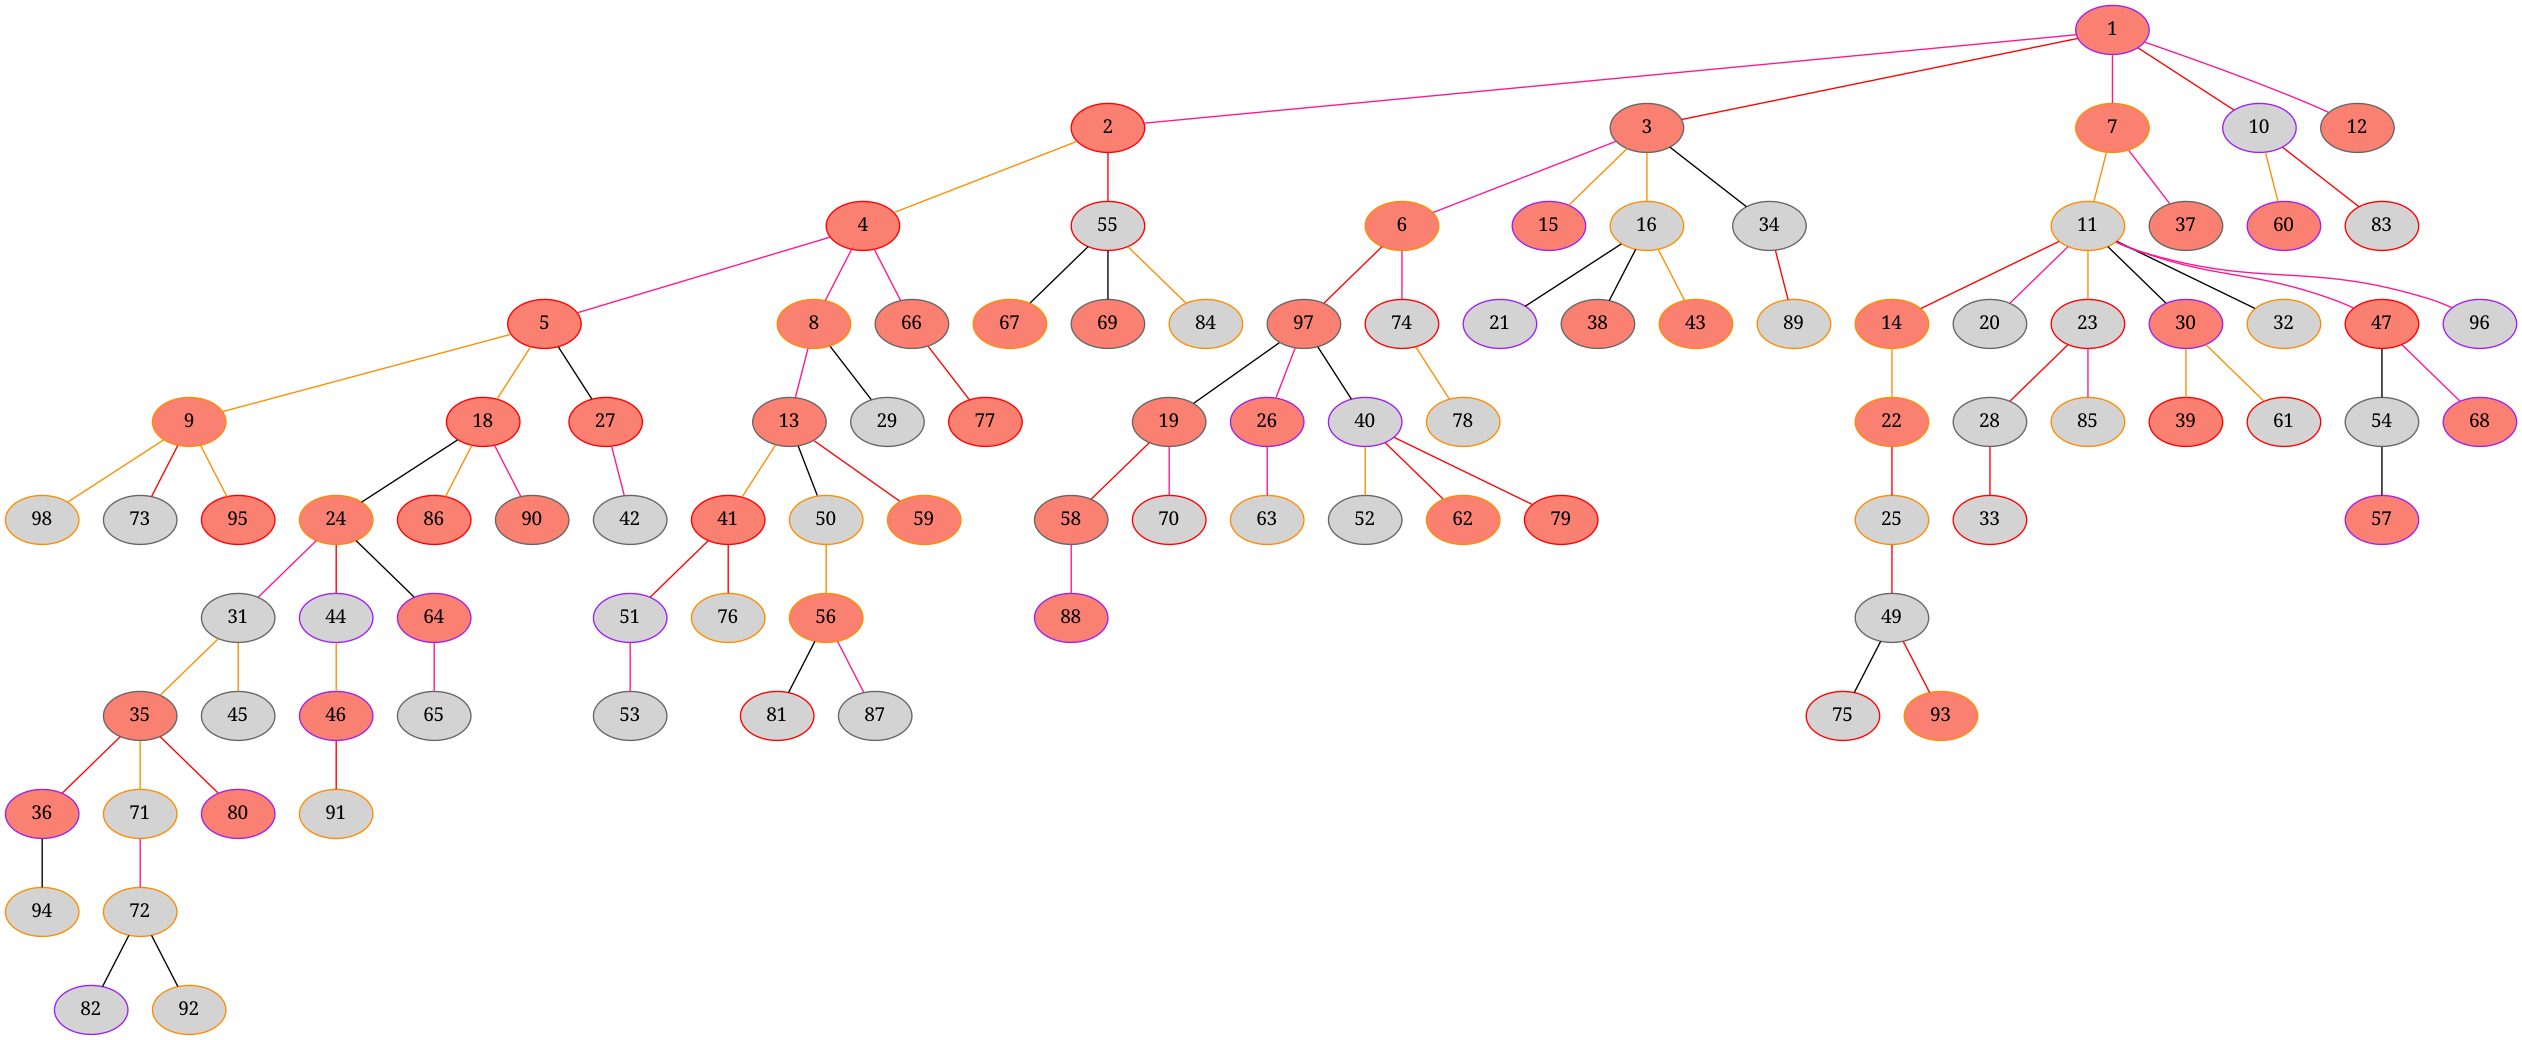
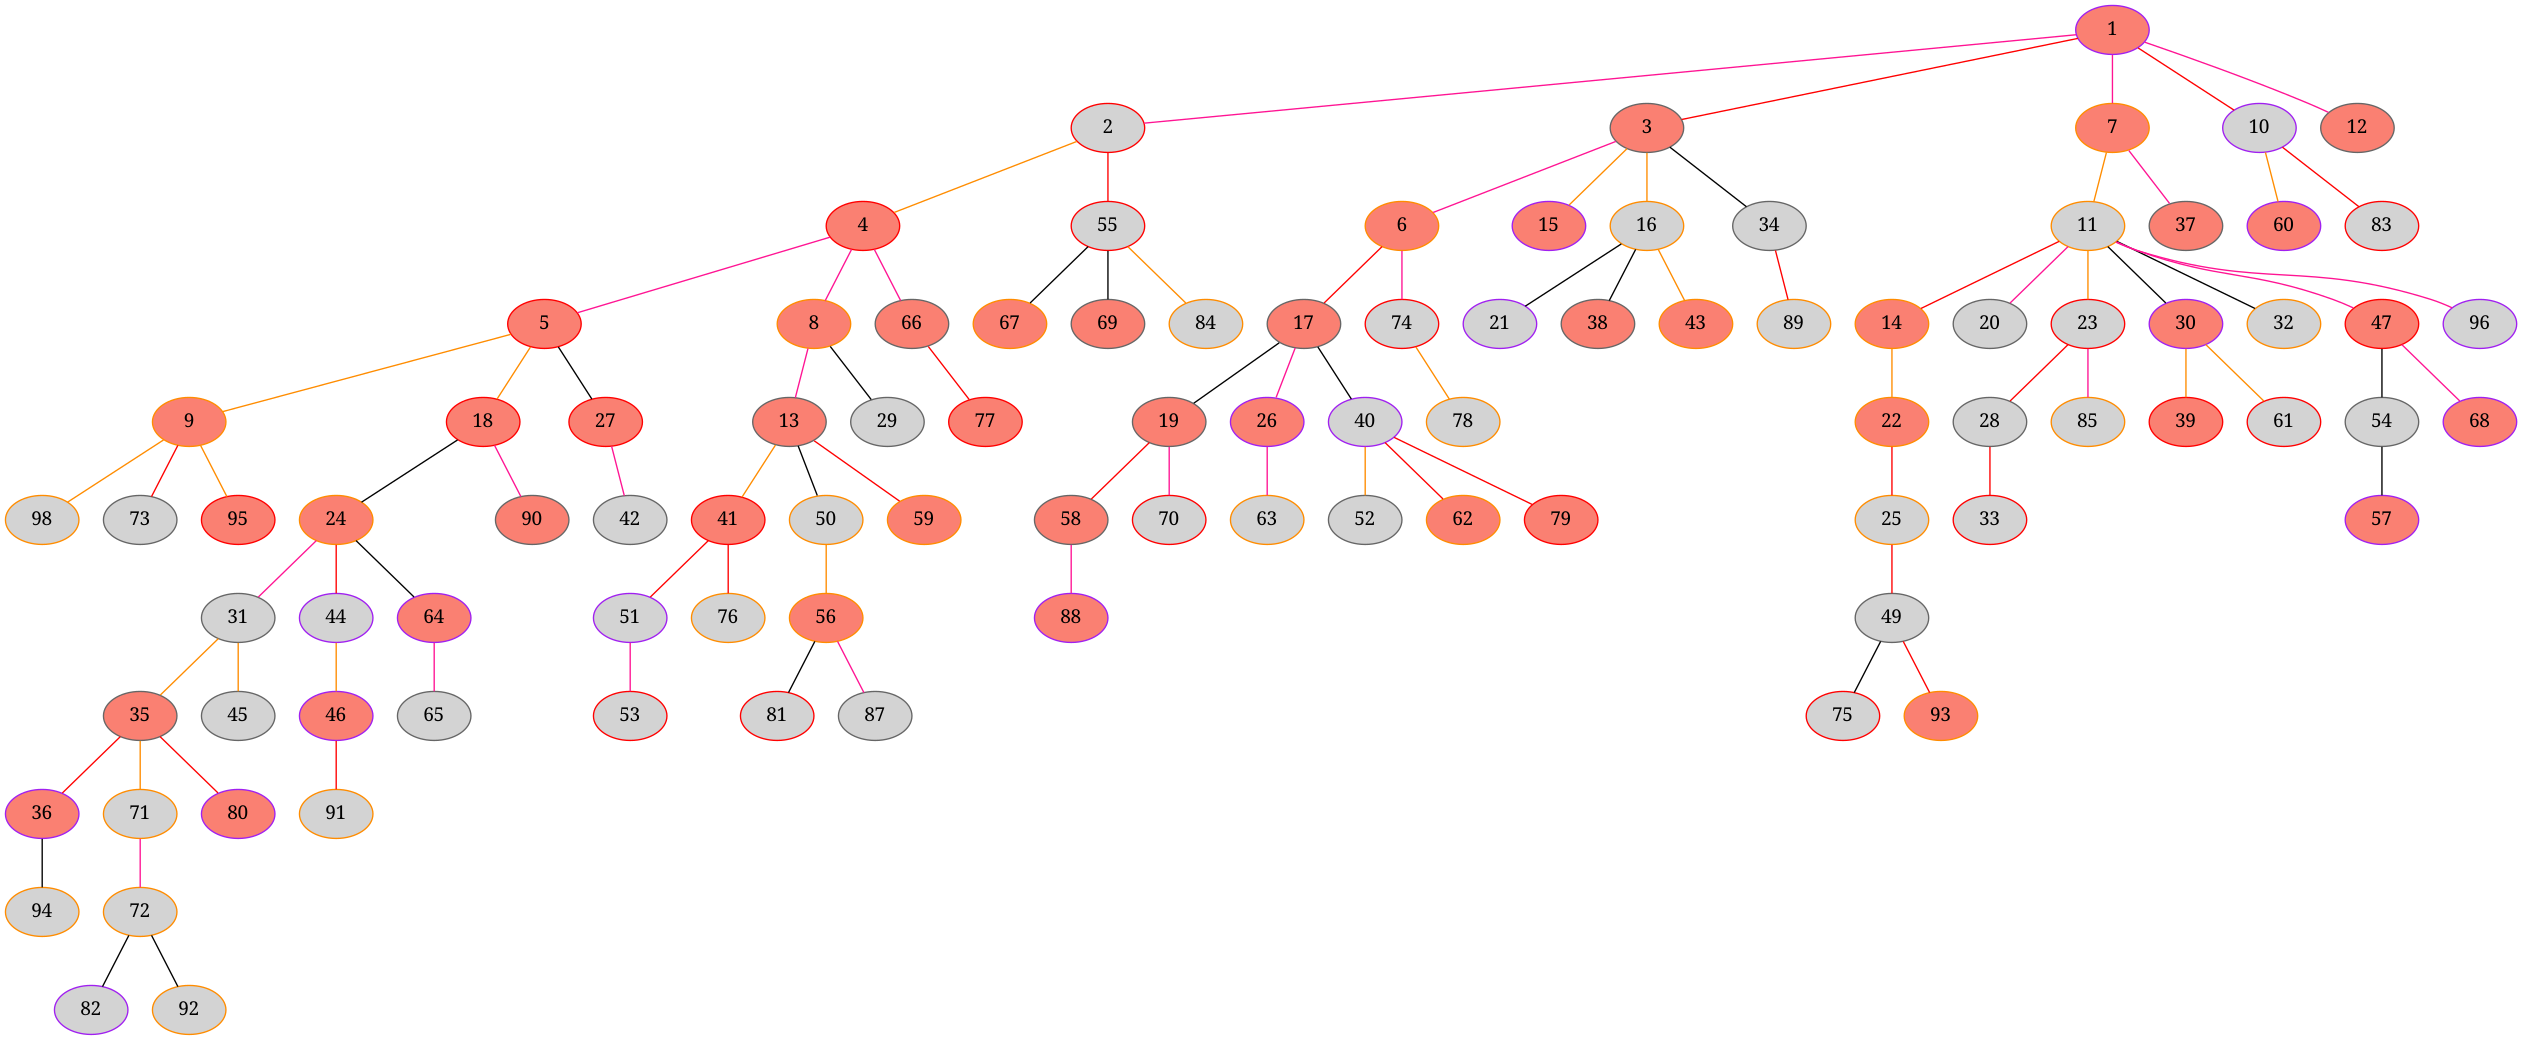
node "2": fillcolor salmon -> lightgrey
node "97": label "97" -> "17"
node "86": removed
node "53": color gray40 -> red
